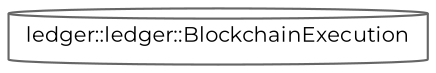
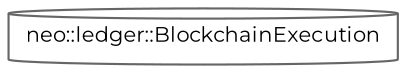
node "ledger::ledger::BlockchainExecution": label "ledger::ledger::BlockchainExecution" -> "neo::ledger::BlockchainExecution"
